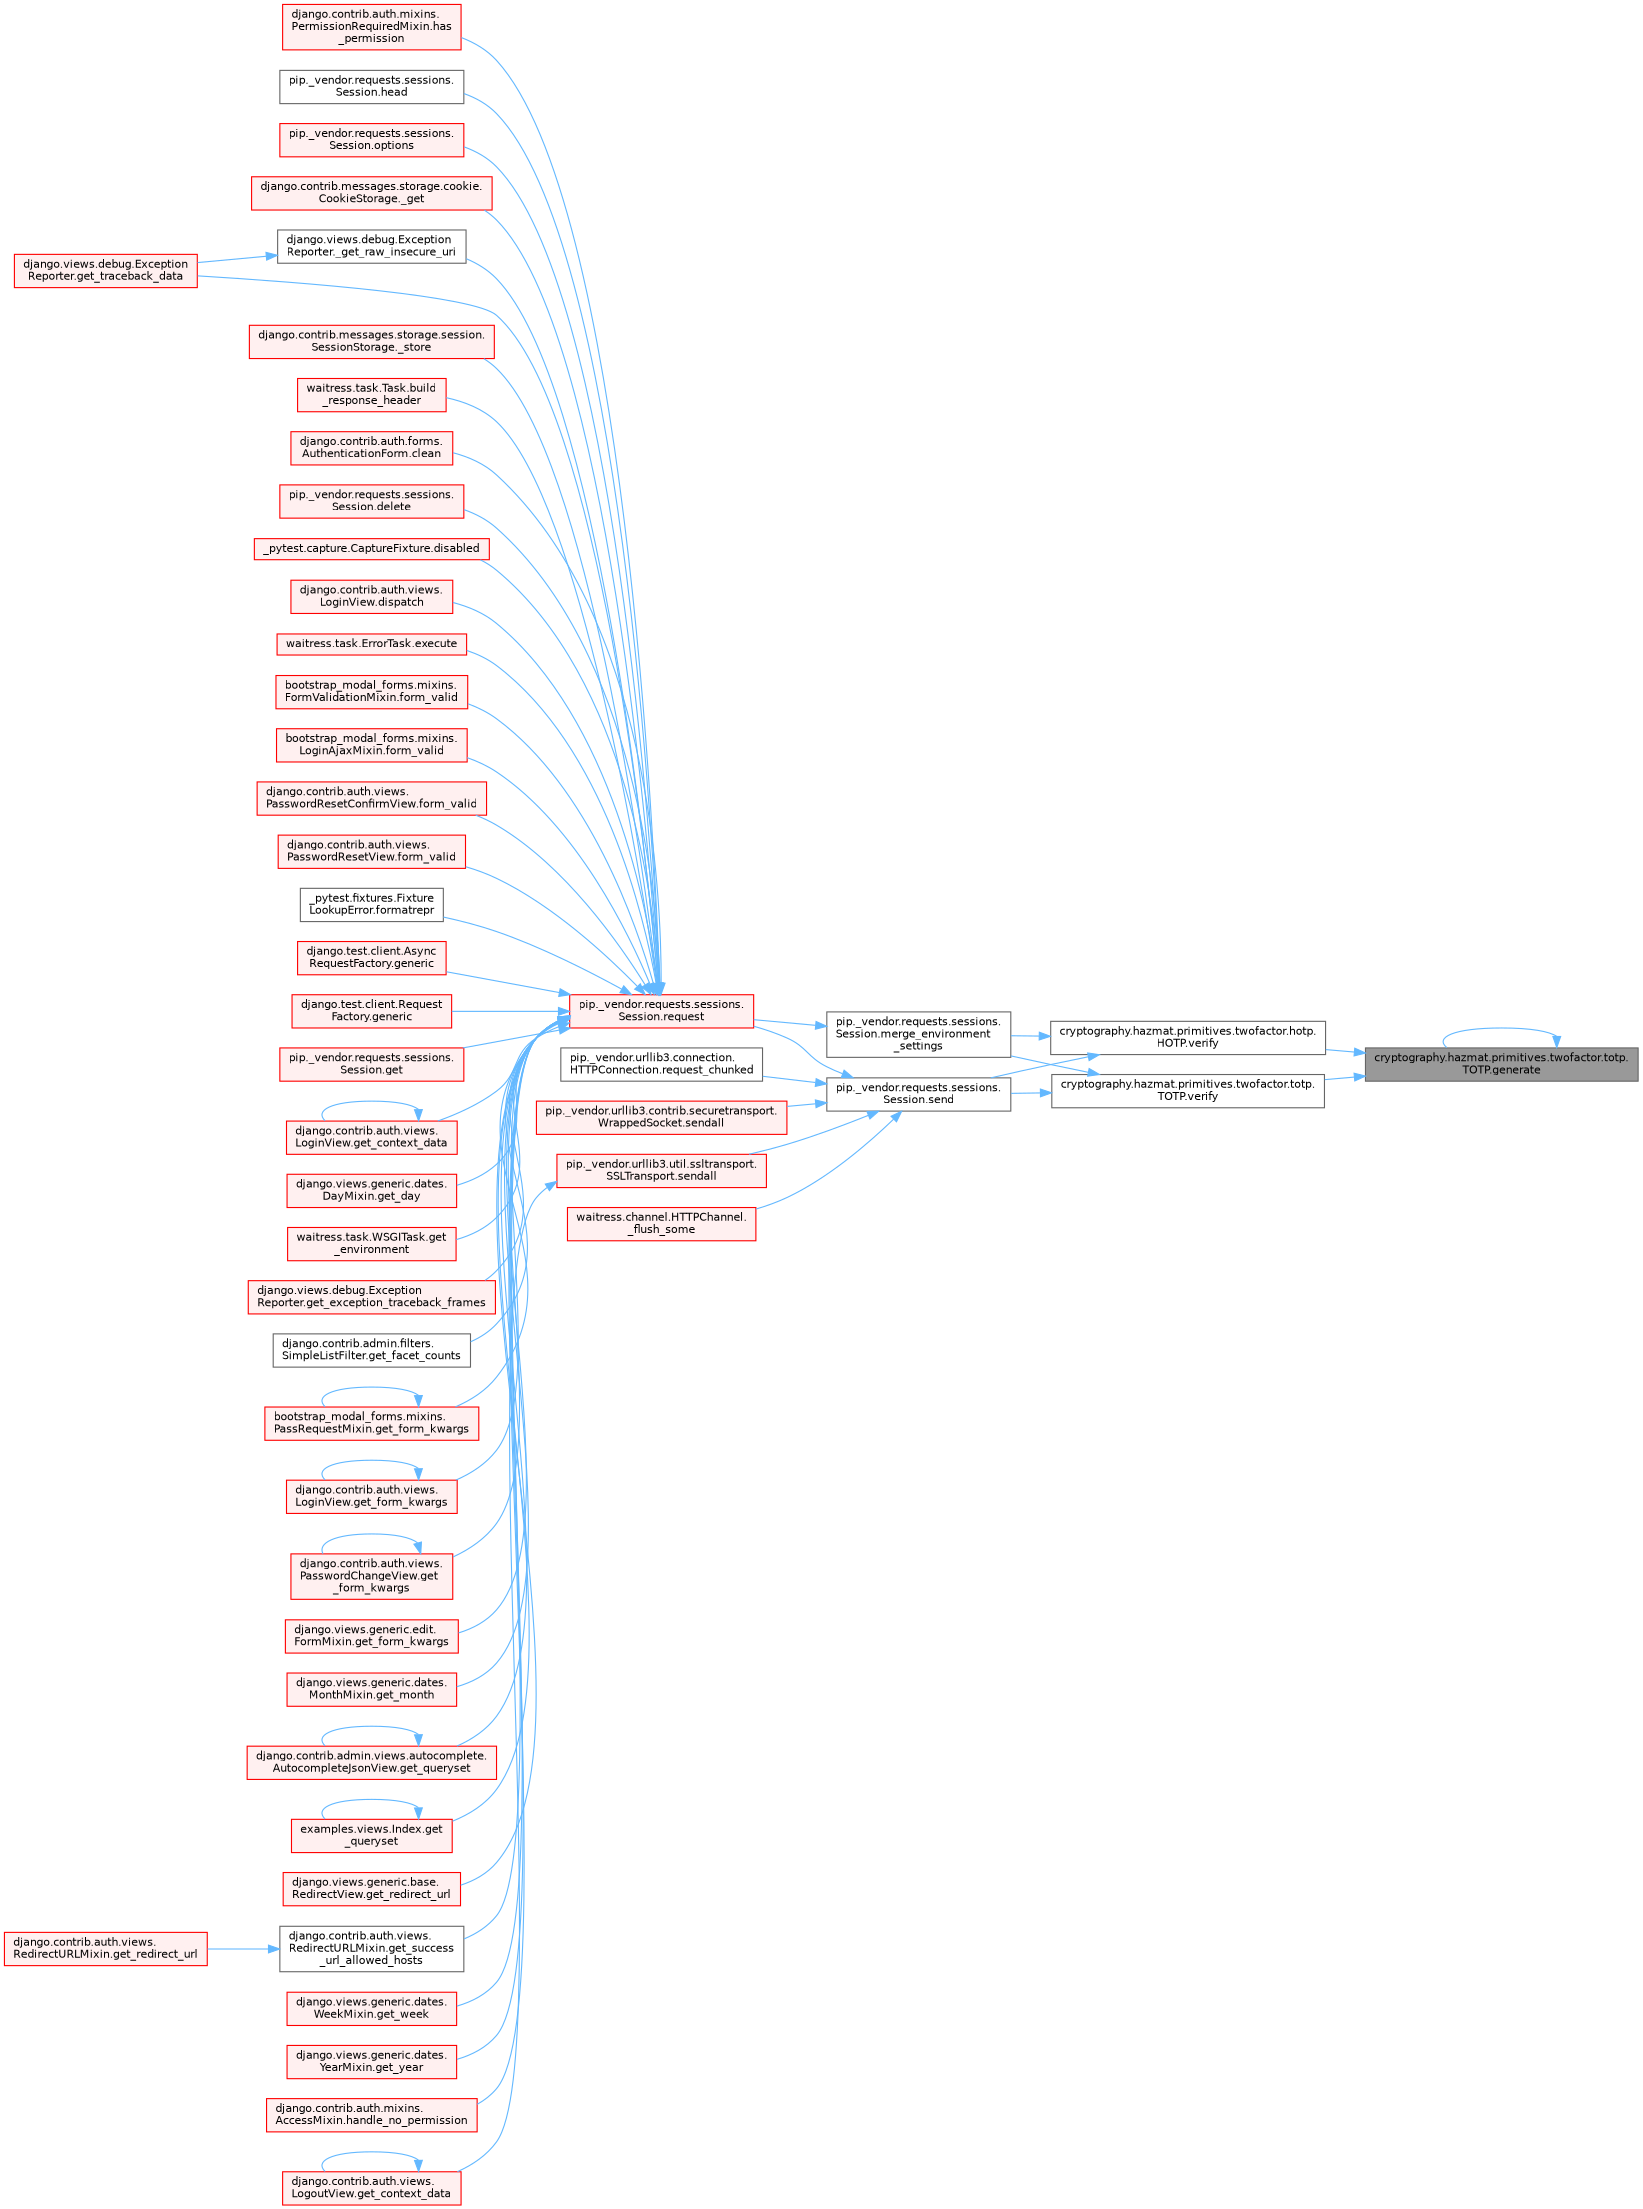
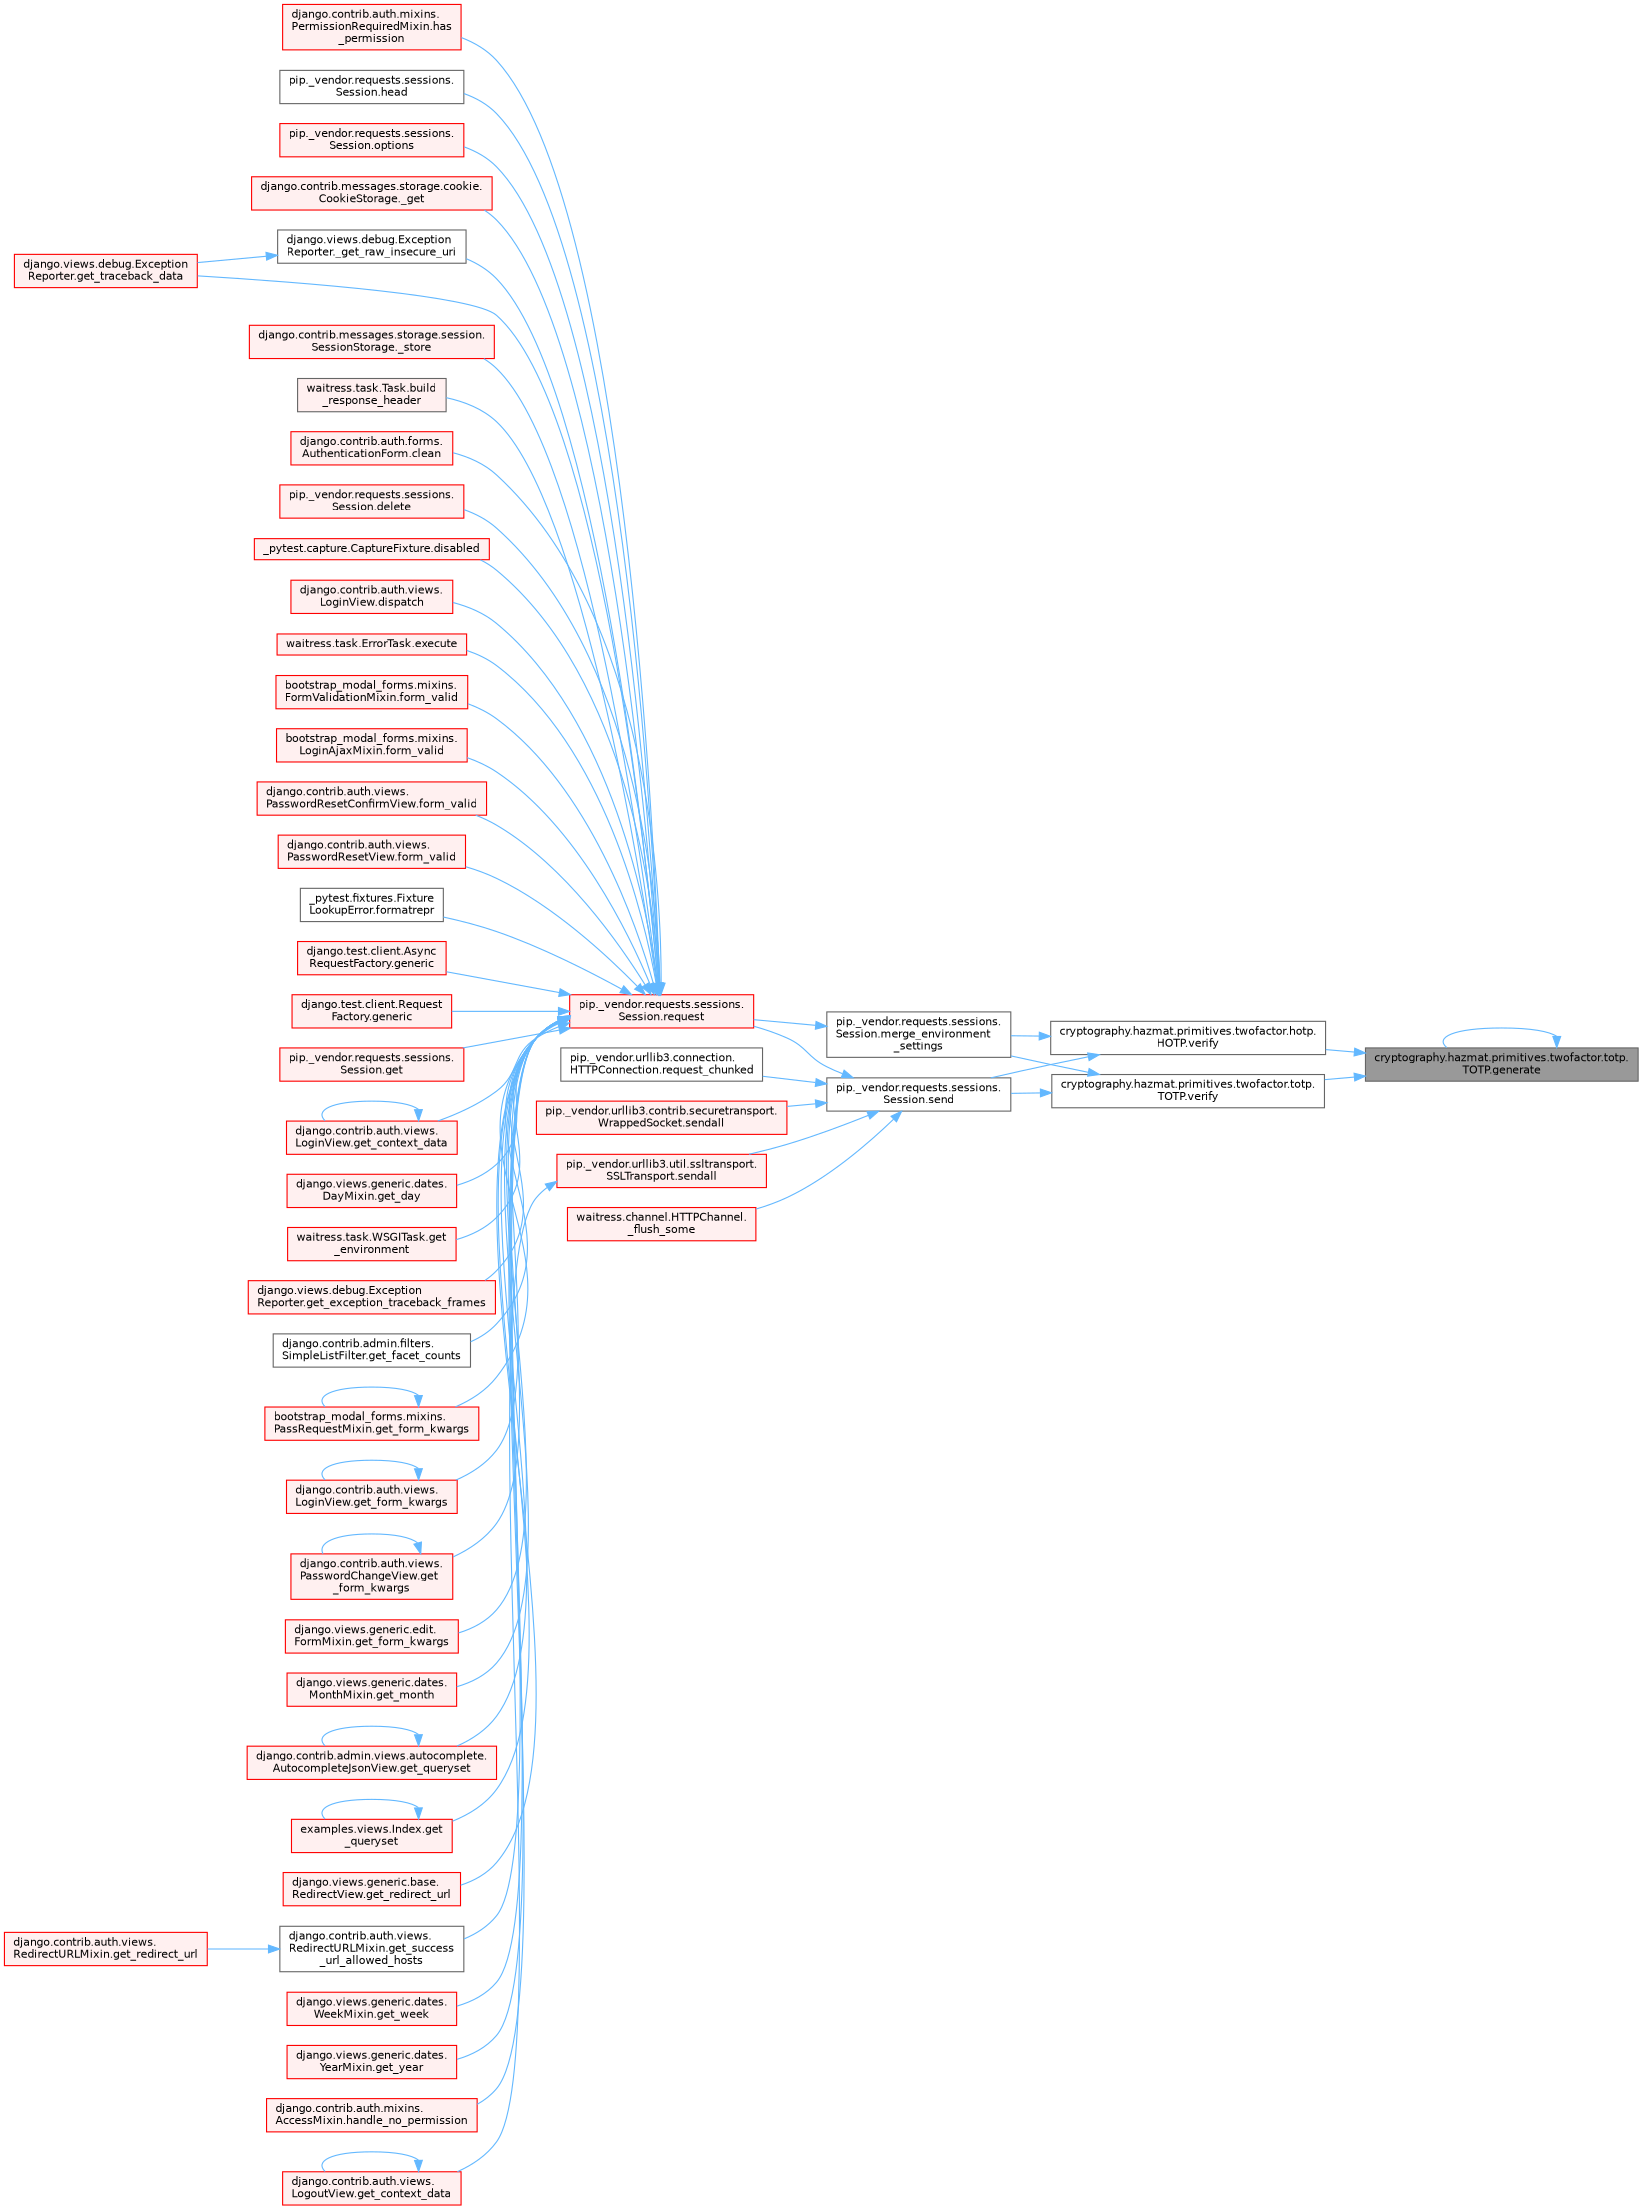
node "waitress.task.Task.build _response_header": color red -> grey40
